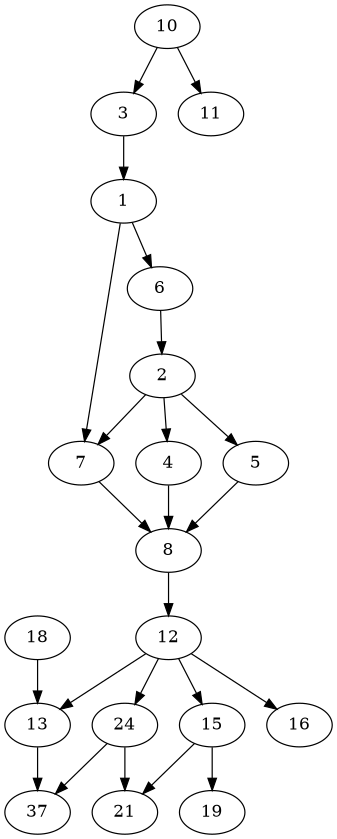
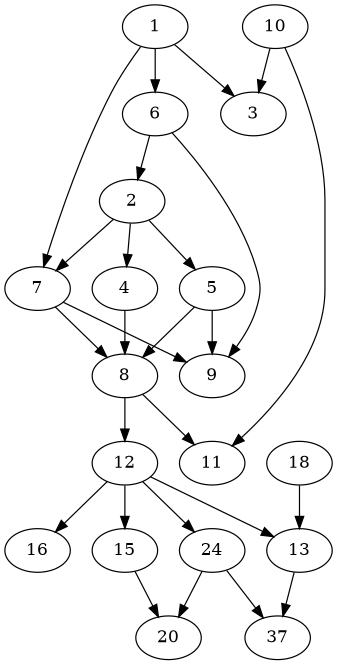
edge "3" -> "1": reversed
node "9": added
edge "8" -> "11": added
node "21": label "21" -> "20"
node "19": removed
